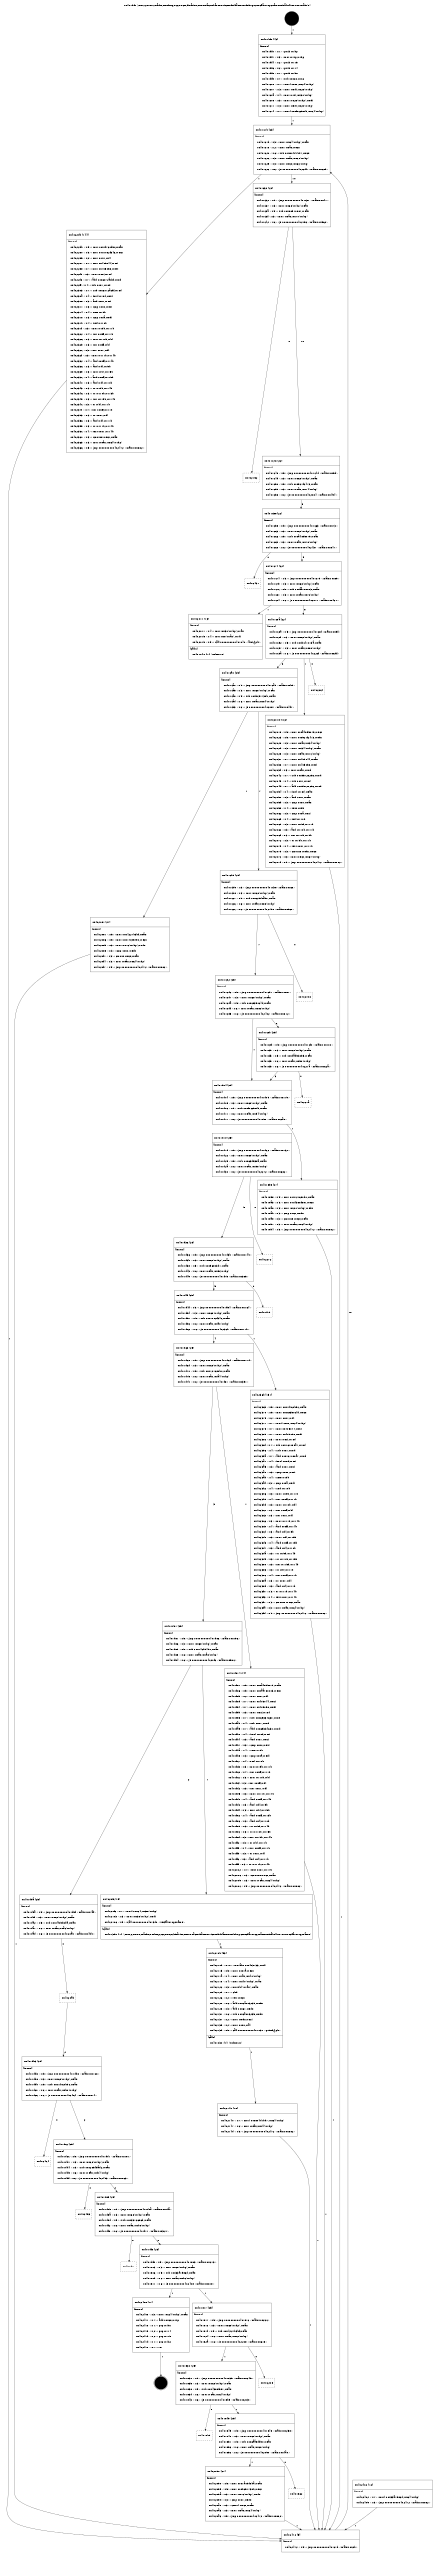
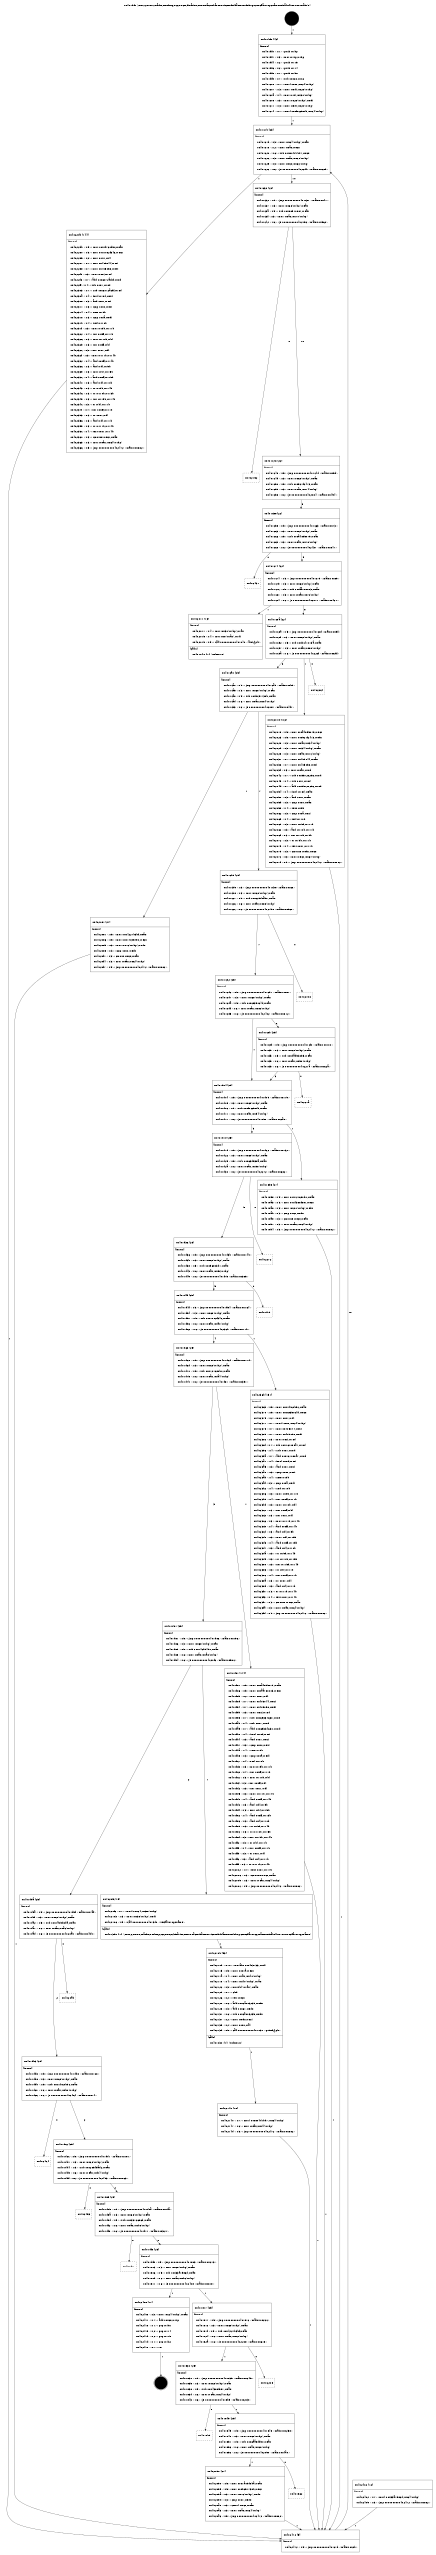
edge "0x401d04 [25]" -> "0x401d1d [25]": added, label "5"
edge "0x4020ab" -> "0x401db3 [25]": now "0x401d9a [25]" -> "0x401db3 [25]"
